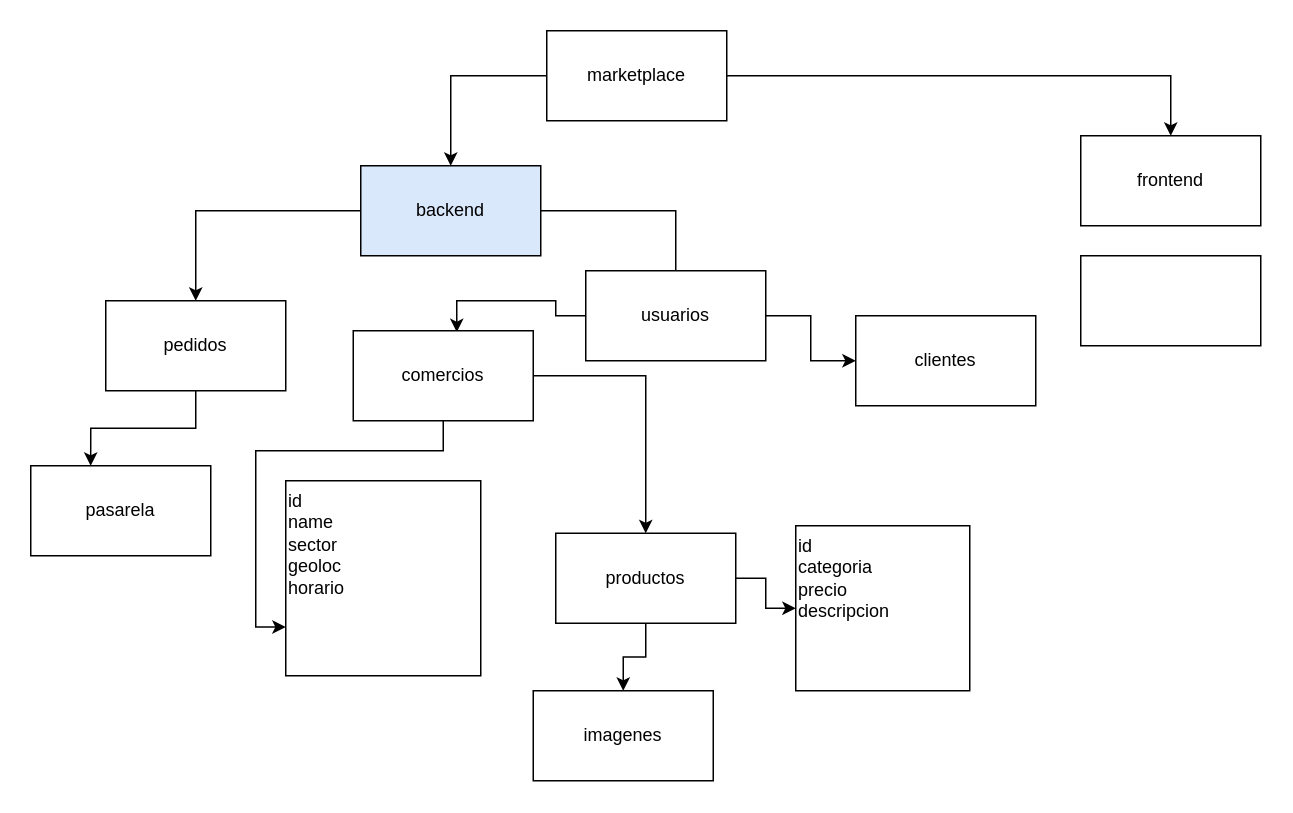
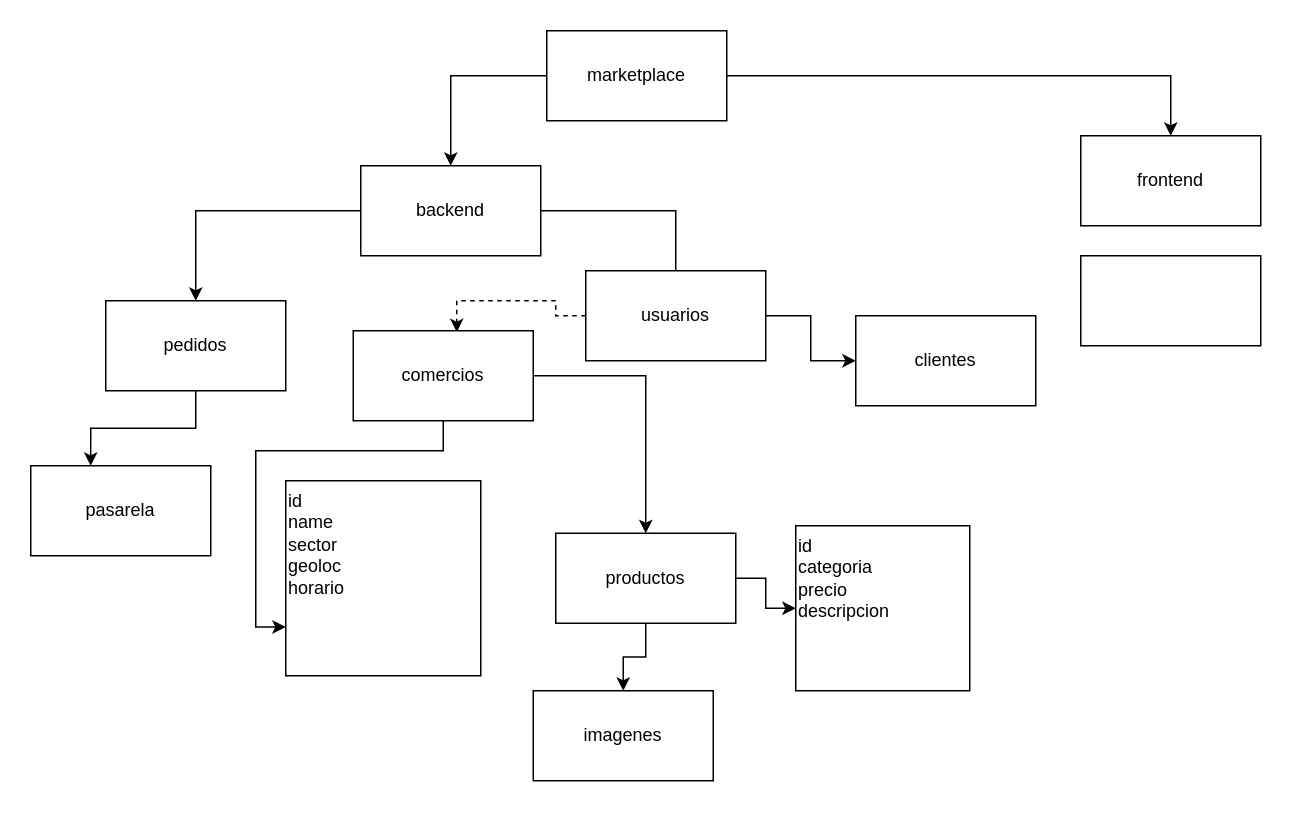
node "backend": fillcolor #dae8fc -> #ffffff
edge "usuarios" -> "comercios": style solid -> dashed
